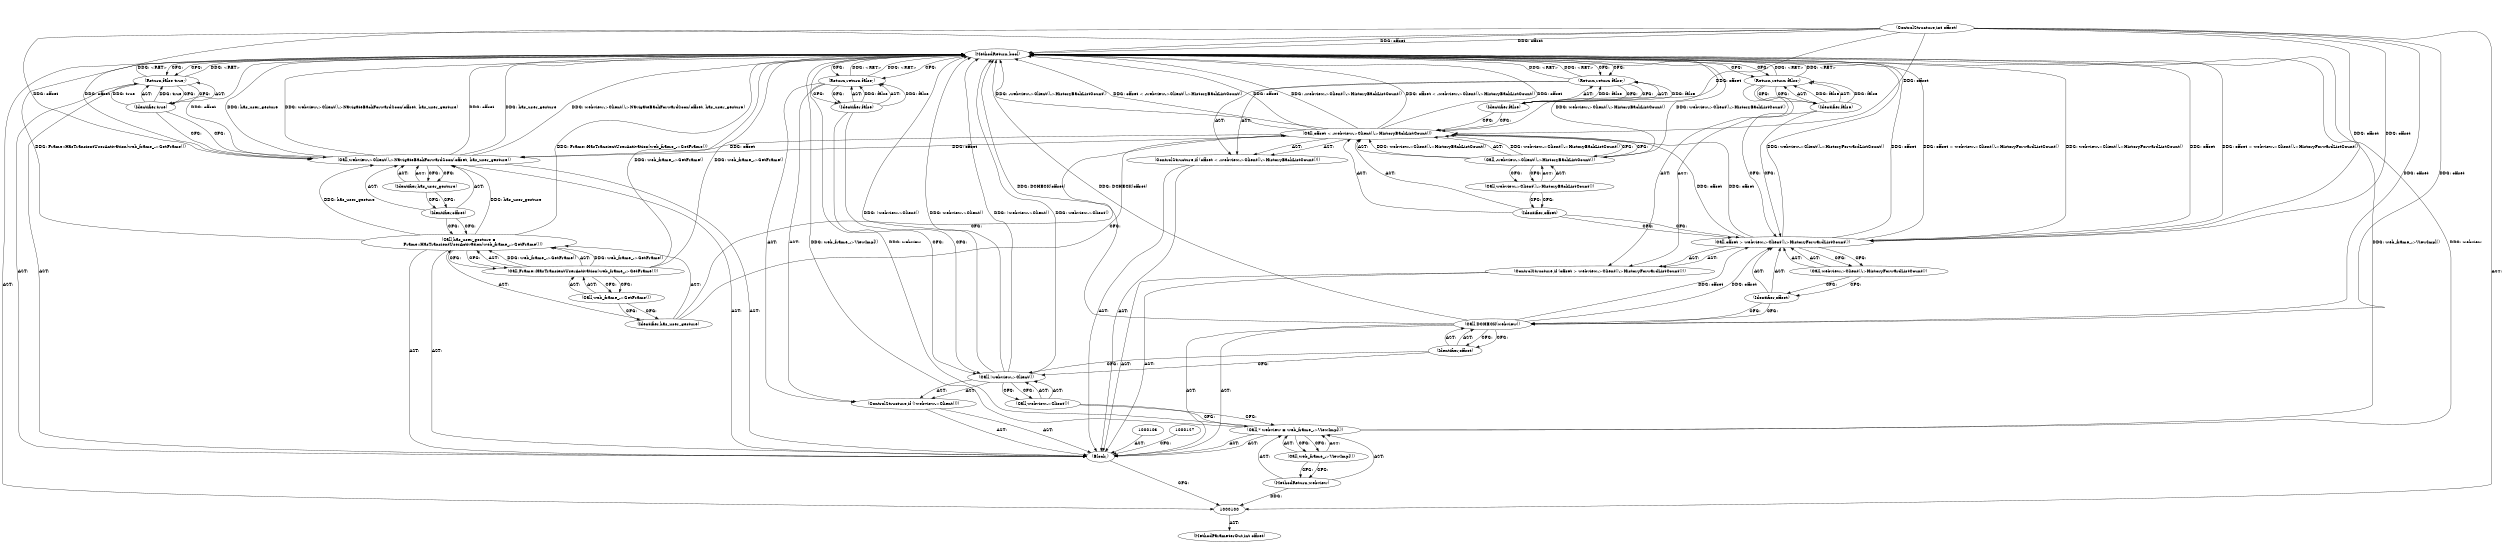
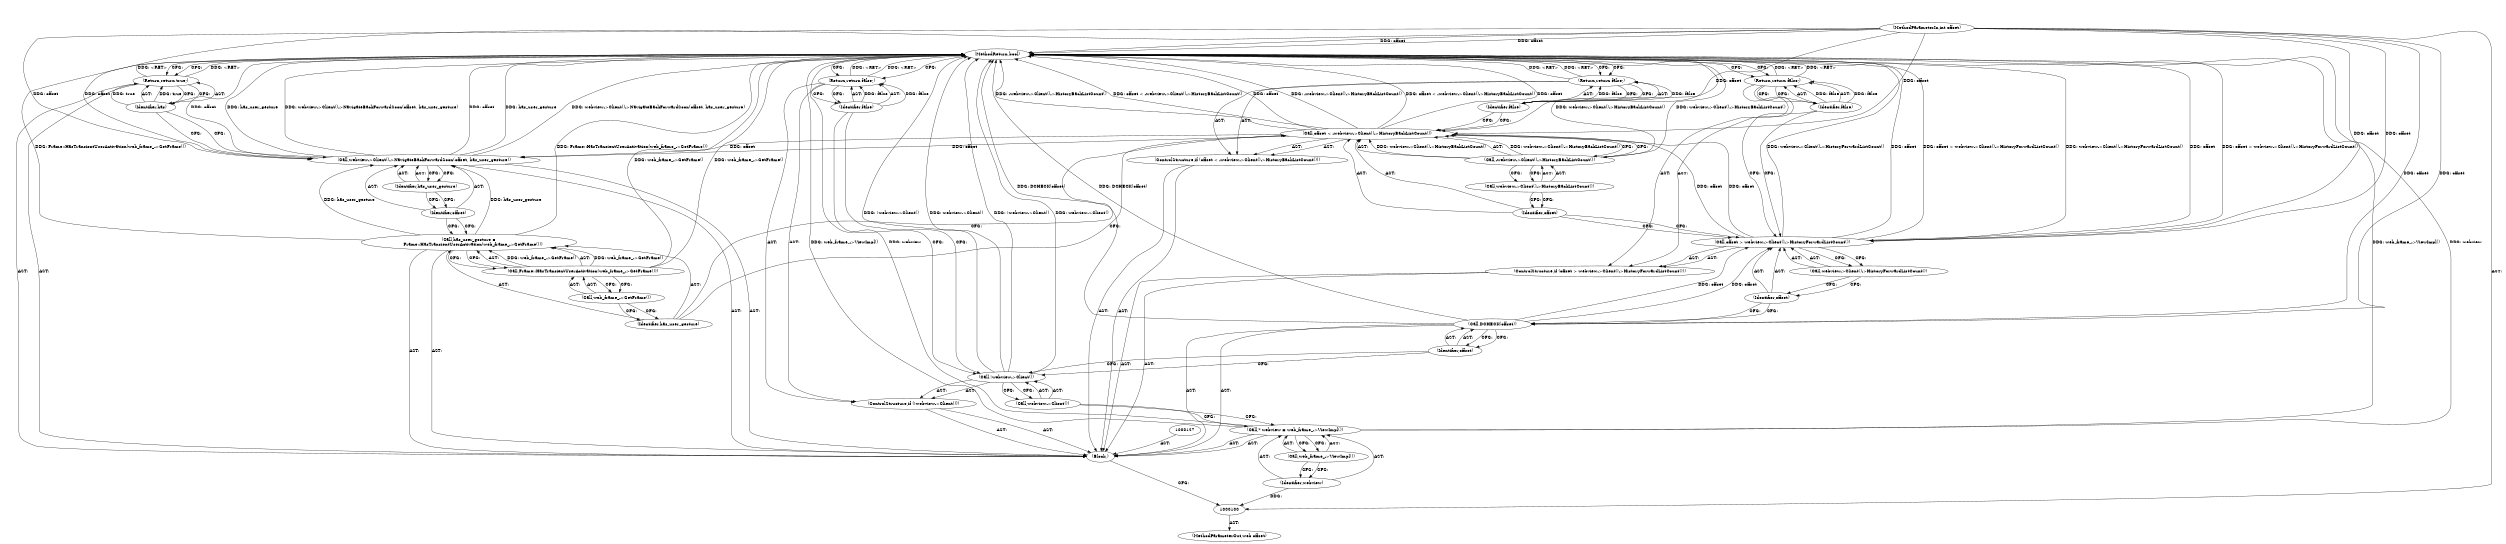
node "(ControlStructure,int offset)": label "(ControlStructure,int offset)" -> "(MethodParameterIn,int offset)"
node "(Return,false true;)": label "(Return,false true;)" -> "(Return,return true;)"
node "(Identifier,true)": label "(Identifier,true)" -> "(Identifier,has)"
node "(Call,DCHECK(webview))": label "(Call,DCHECK(webview))" -> "(Call,DCHECK(offset))"
edge "(MethodReturn,bool)" -> "1000100": removed, label "AST:"
node "1000103": removed
edge "1000127" -> "(Block,)": label "CFG: " -> "AST: "
node "(MethodReturn,webview)": label "(MethodReturn,webview)" -> "(Identifier,webview)"
node "(MethodParameterOut,int offset)": label "(MethodParameterOut,int offset)" -> "(MethodParameterOut,web offset)"
